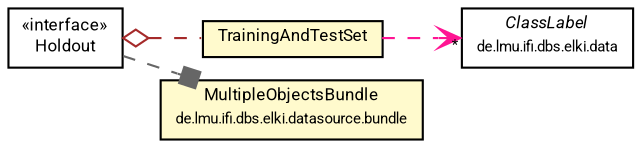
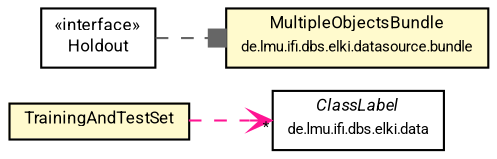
edge "TrainingAndTestSet" -> "Holdout": removed
